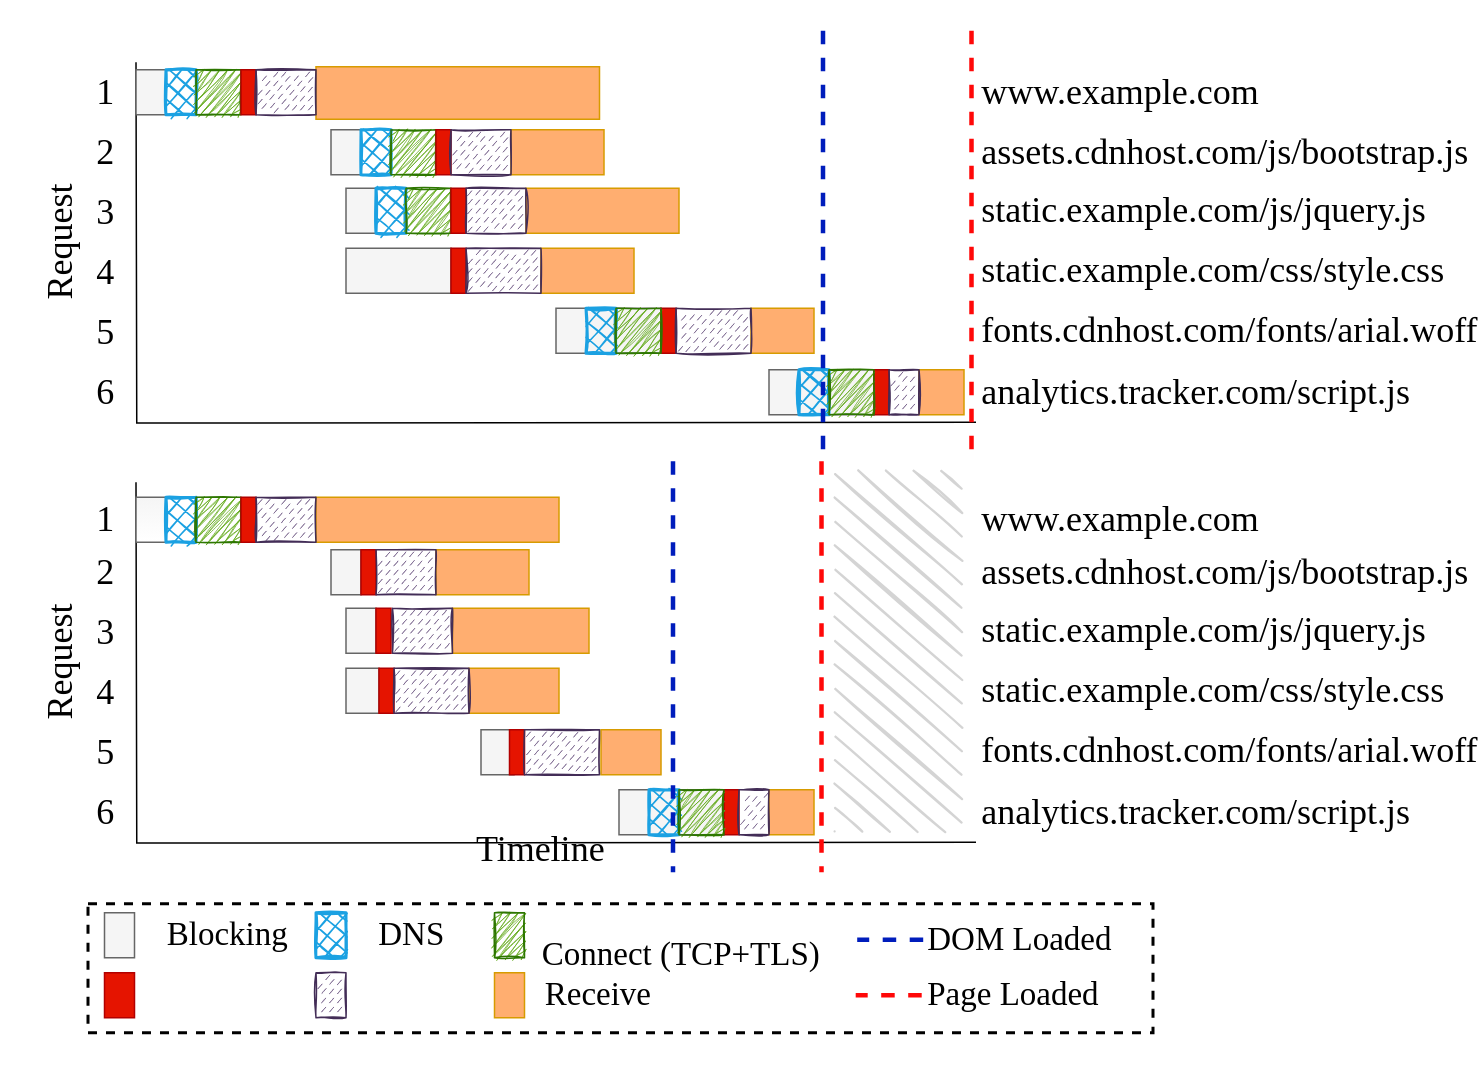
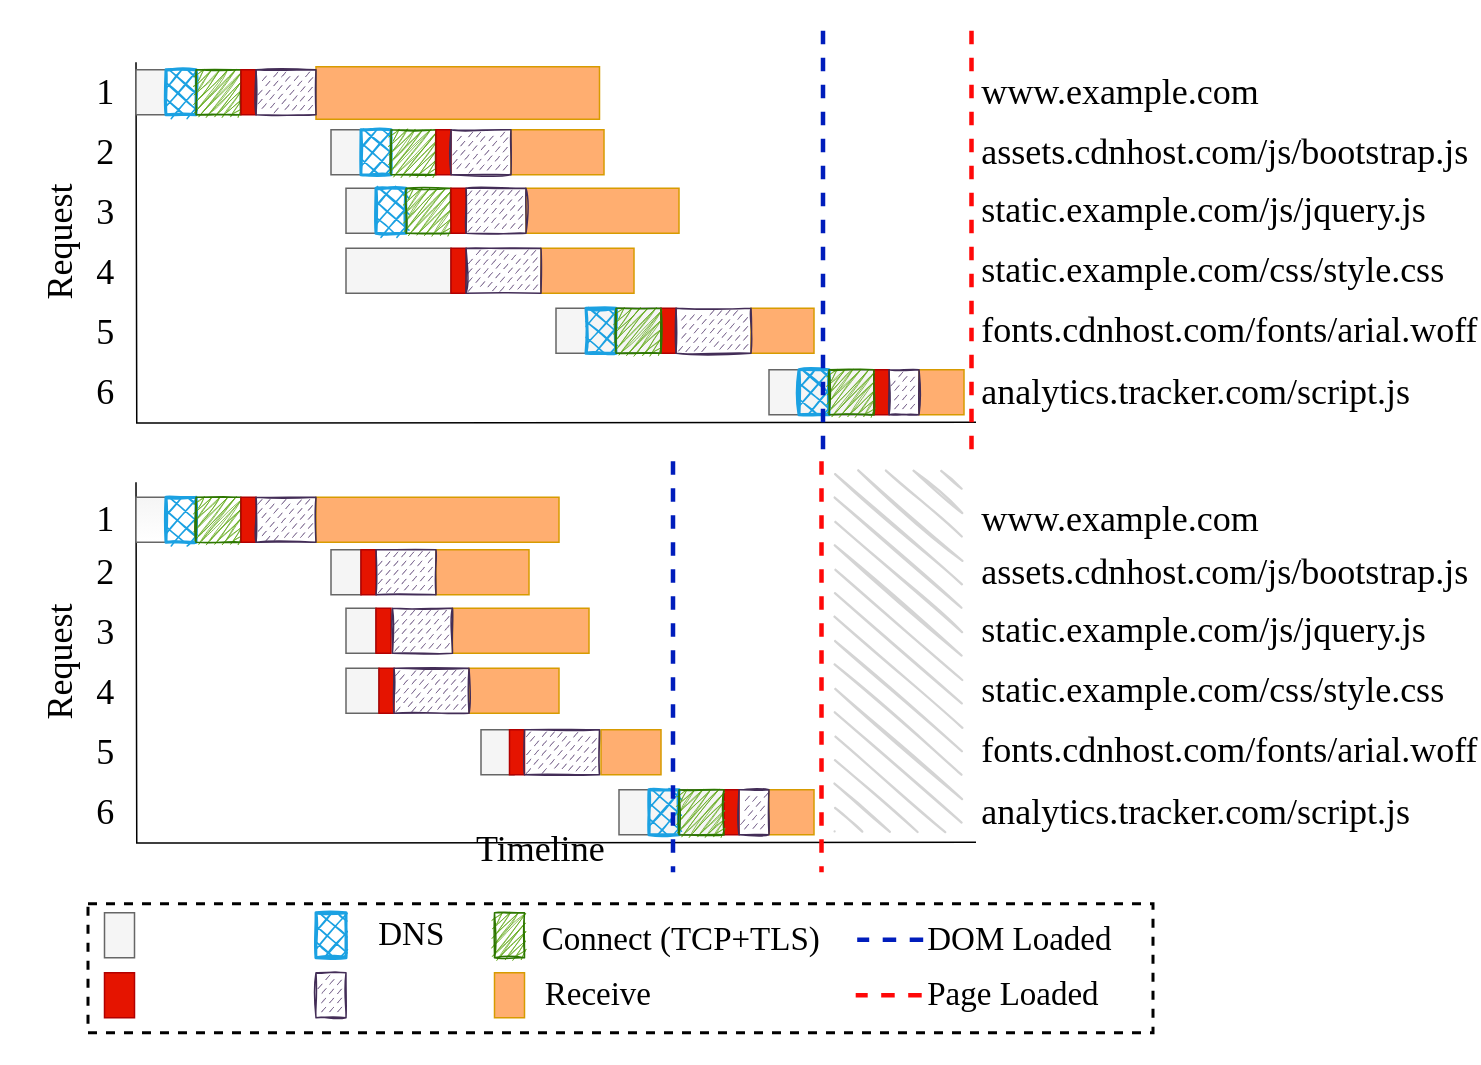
node "Blocking": removed
node "Connect (TCP+TLS)": moved (698, 955) -> (698, 940)
